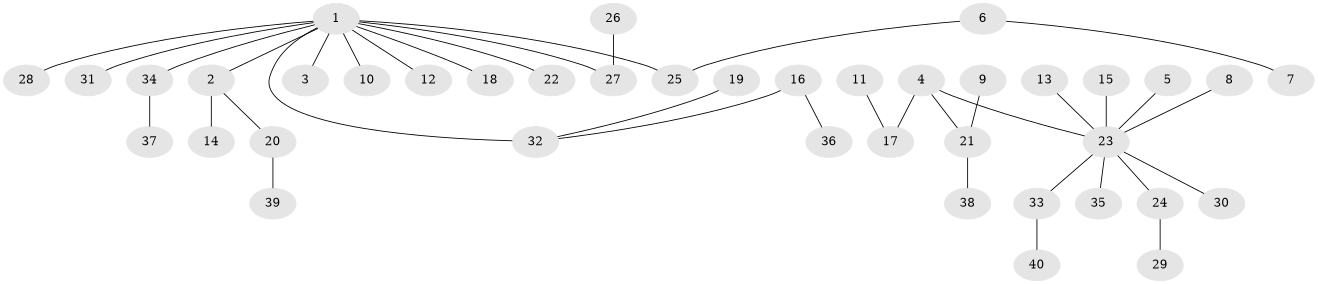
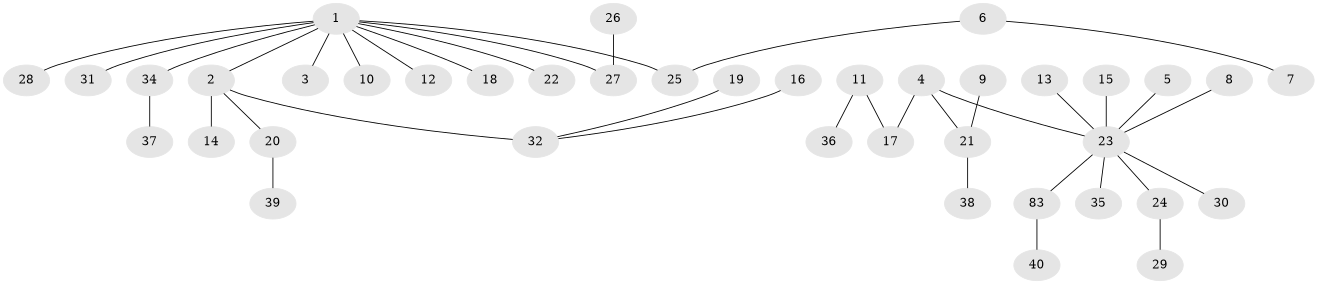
edge "16" -- "36": now "11" -- "36"
edge "1" -- "32": now "2" -- "32"
node "33": label "33" -> "83"
